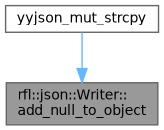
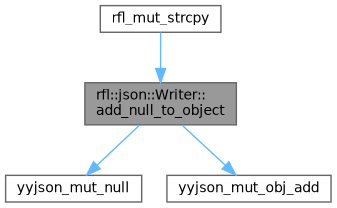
node "yyjson_mut_strcpy": label "yyjson_mut_strcpy" -> "rfl_mut_strcpy"
node "yyjson_mut_null": added
node "yyjson_mut_obj_add": added
